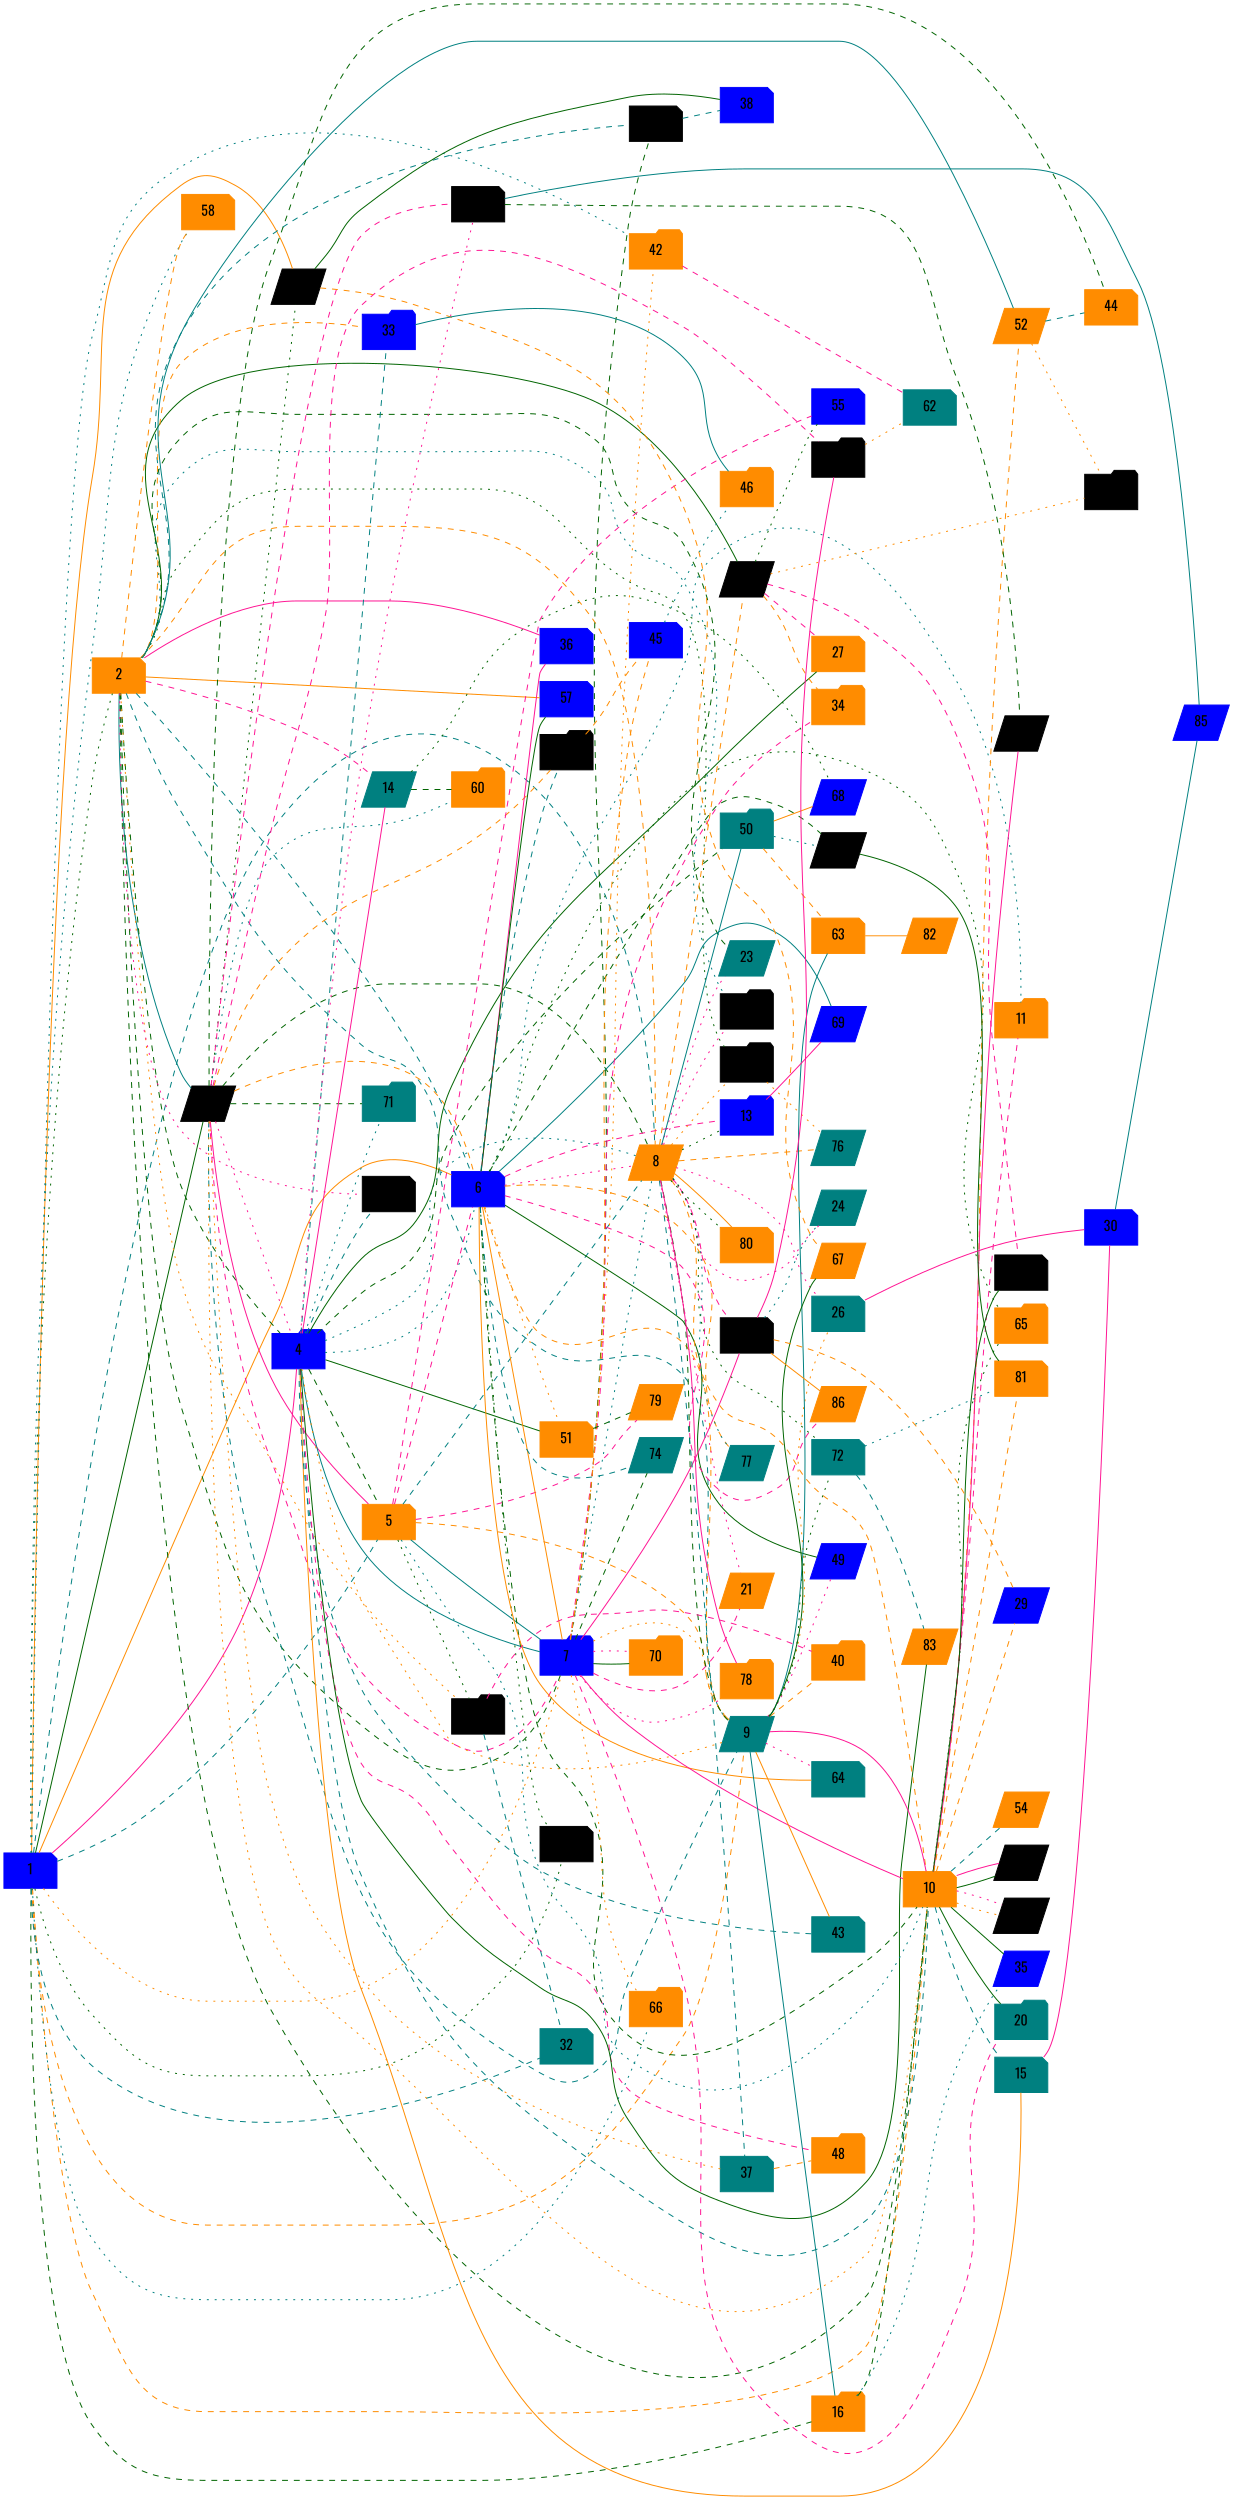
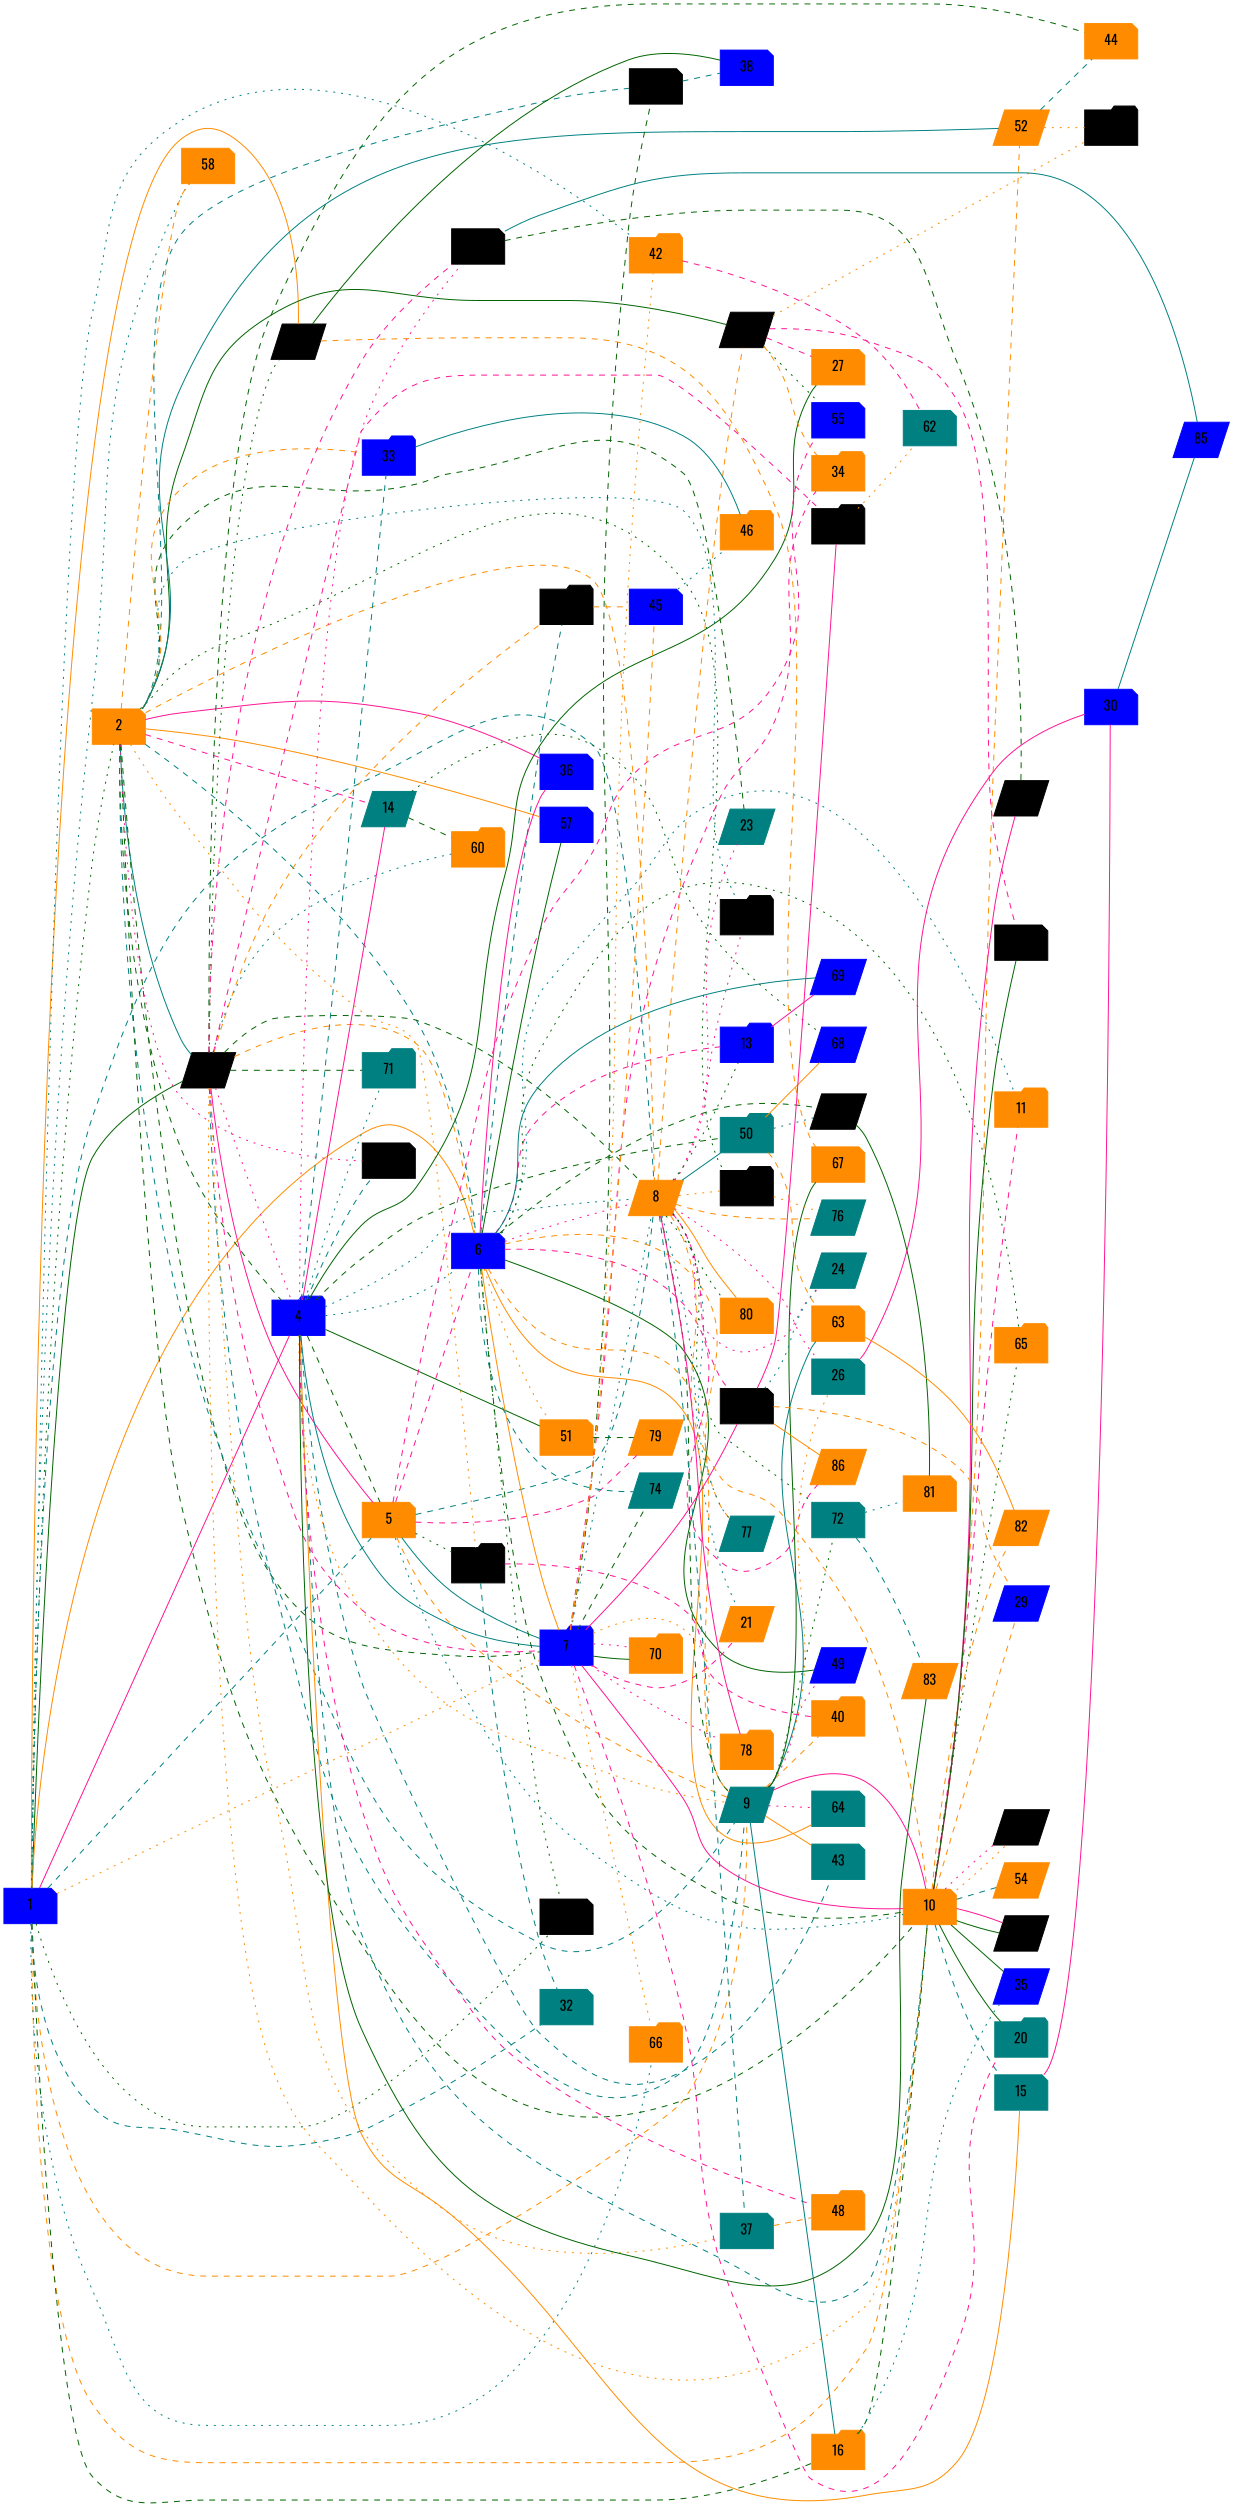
node "67": shape parallelogram -> note
edge "8" -- "21": color deeppink -> teal
edge "81" -- "10": now "82" -- "10"
